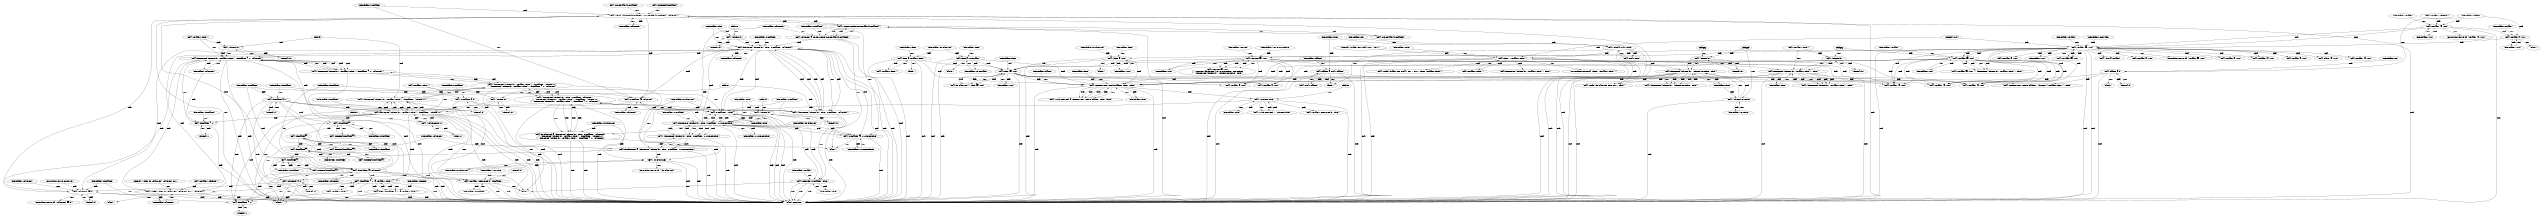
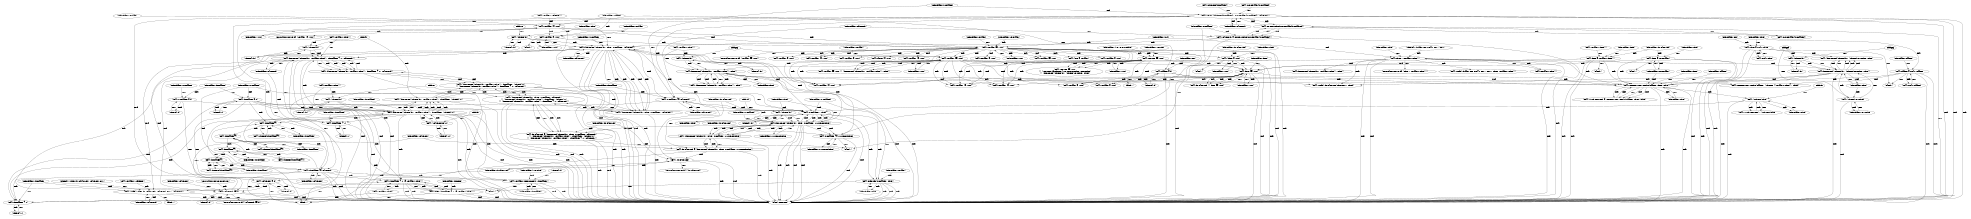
node "(Literal,smpl)": label "(Literal,smpl)" -> "(Identifier,smpl)"
edge "(Call,size = smpl->size)" -> "(Call,size > mBuffer->size())": now "(Call,size = smpl->size)" -> "(Call,!isInRange((size_t)0u, (size_t)max_size, size))"
edge "(Call,data = mBuffer->data())" -> "(Call,mBuffer->data())": removed, label "CFG:"
edge "(Call,*data = NULL)" -> "(Call,mDataSource->readAt(offset, data, size))": now "(Identifier,mSrcBuffer)" -> "(Call,mDataSource->readAt(offset, data, size))"
node "(Call,mBuffer->set_range(0, size))": removed
edge "(Call,parseNALSize(&mSrcBuffer[srcOffset]))" -> "(Block,status_t)": label "DDG: " -> "AST: "
node "(Video,4u)": label "(Video,4u)" -> "(Literal,4u)"
